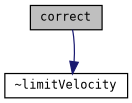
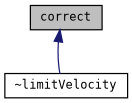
edge "correct" -> "~limitVelocity": reversed
